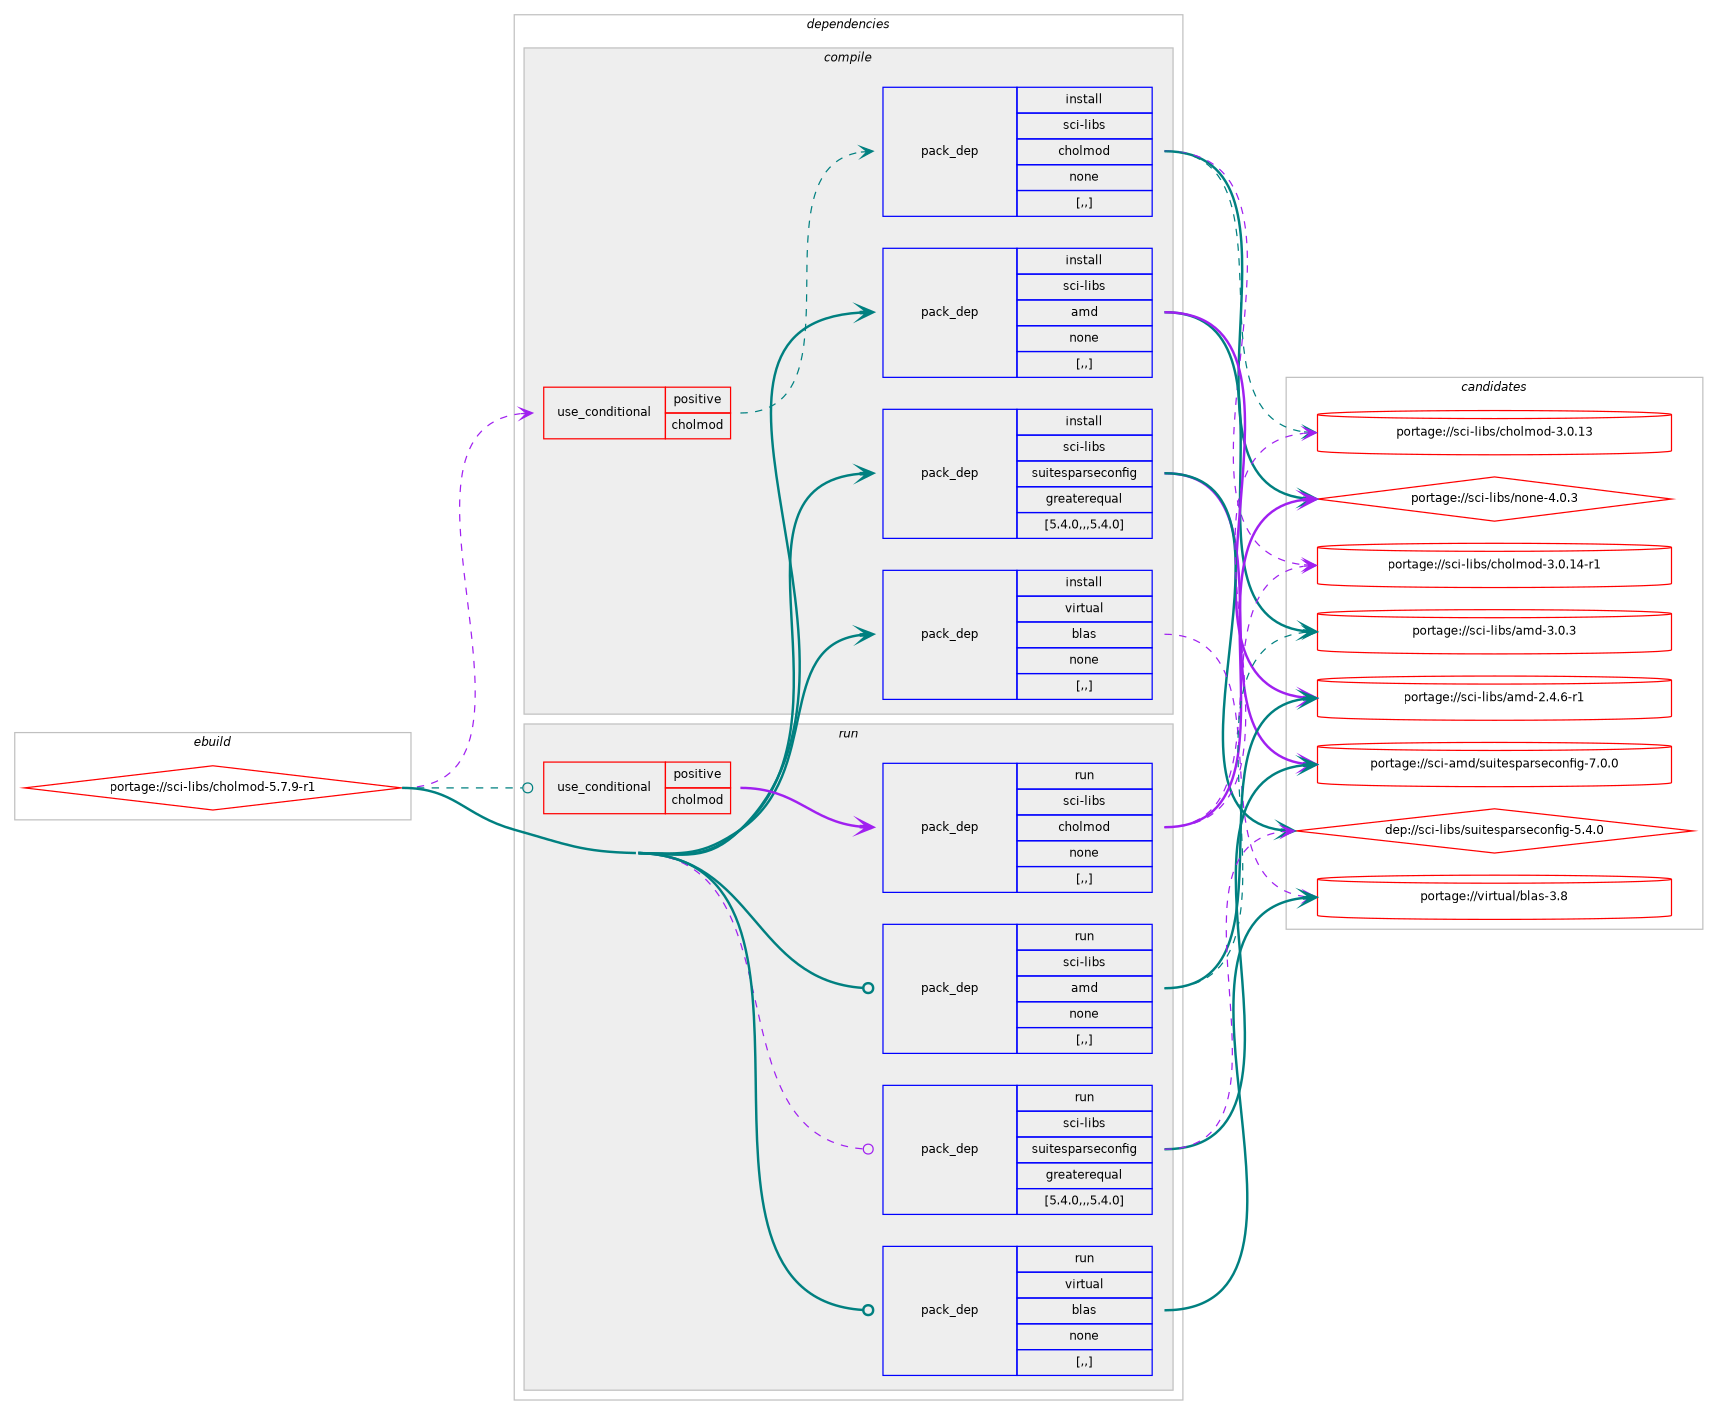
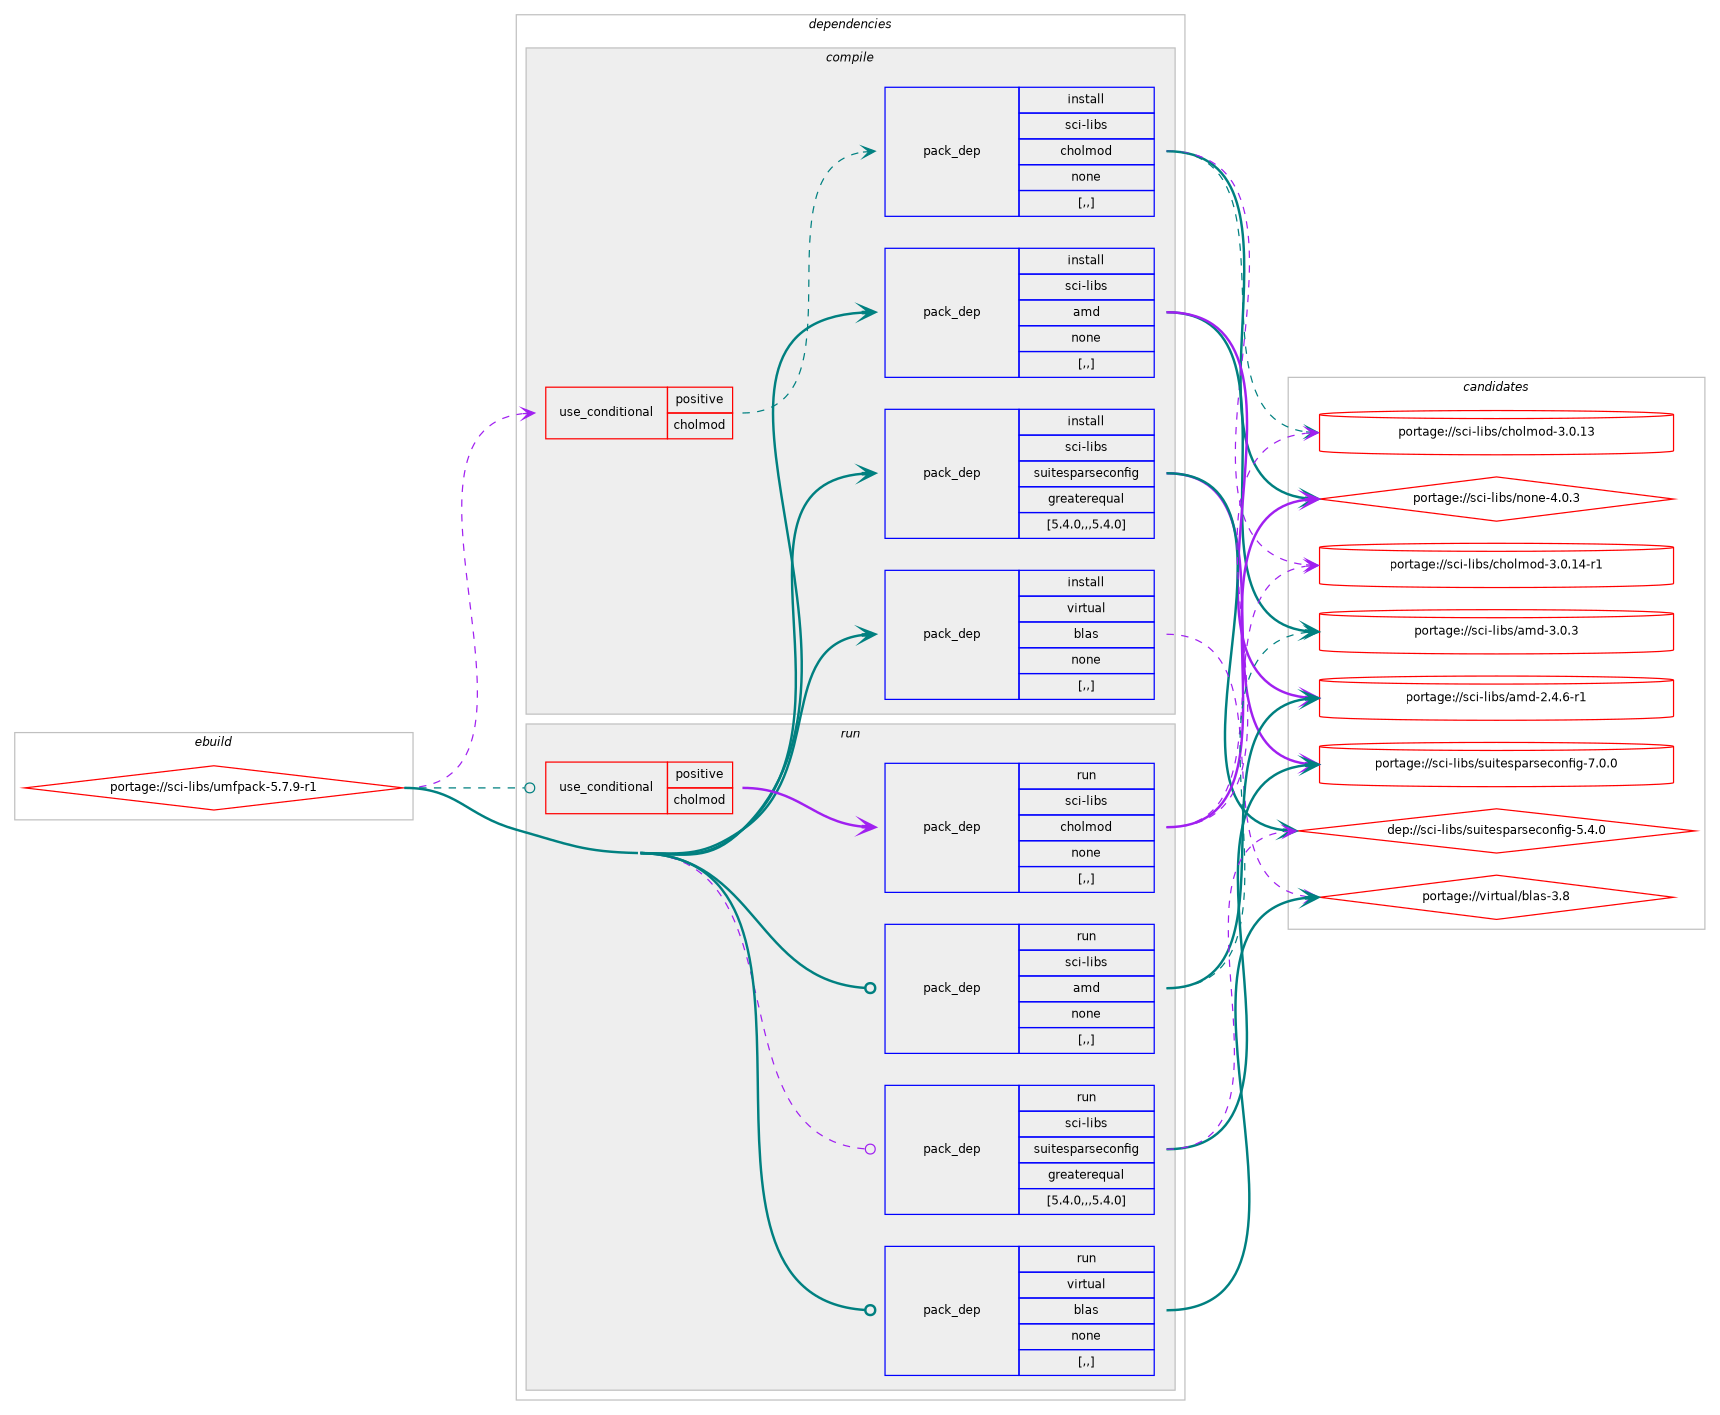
node "portage://sci-amd/suitesparseconfig-7.0.0": label "portage://sci-amd/suitesparseconfig-7.0.0" -> "portage://sci-libs/suitesparseconfig-7.0.0"
node "portage://sci-libs/cholmod-5.7.9-r1": label "portage://sci-libs/cholmod-5.7.9-r1" -> "portage://sci-libs/umfpack-5.7.9-r1"
node "portage://virtual/blas-3.8": shape cylinder -> diamond
